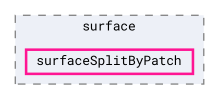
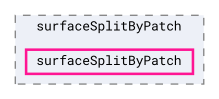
cluster "surface": label "surface" -> "surfaceSplitByPatch"
